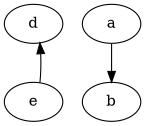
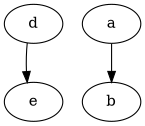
edge "e" -> "d": reversed
